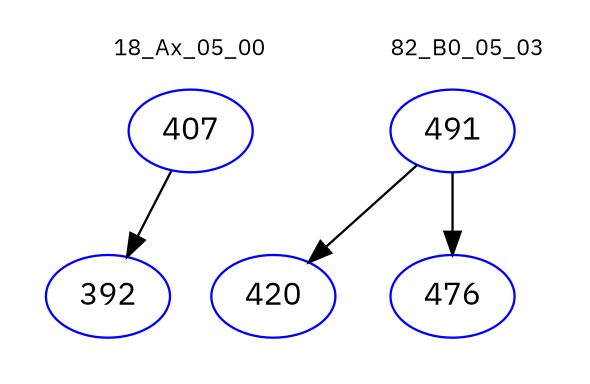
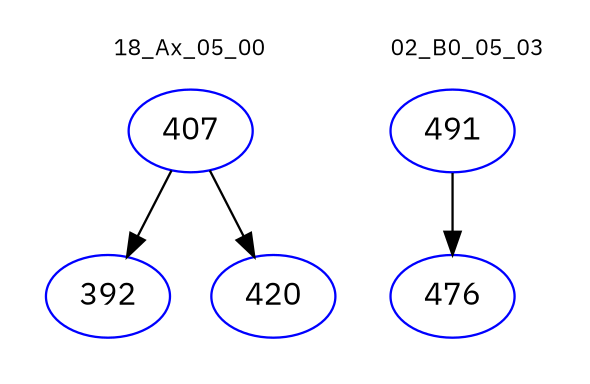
cluster "82_B0_05_03": label "82_B0_05_03" -> "02_B0_05_03"
edge "491" -> "420": now "407" -> "420"
